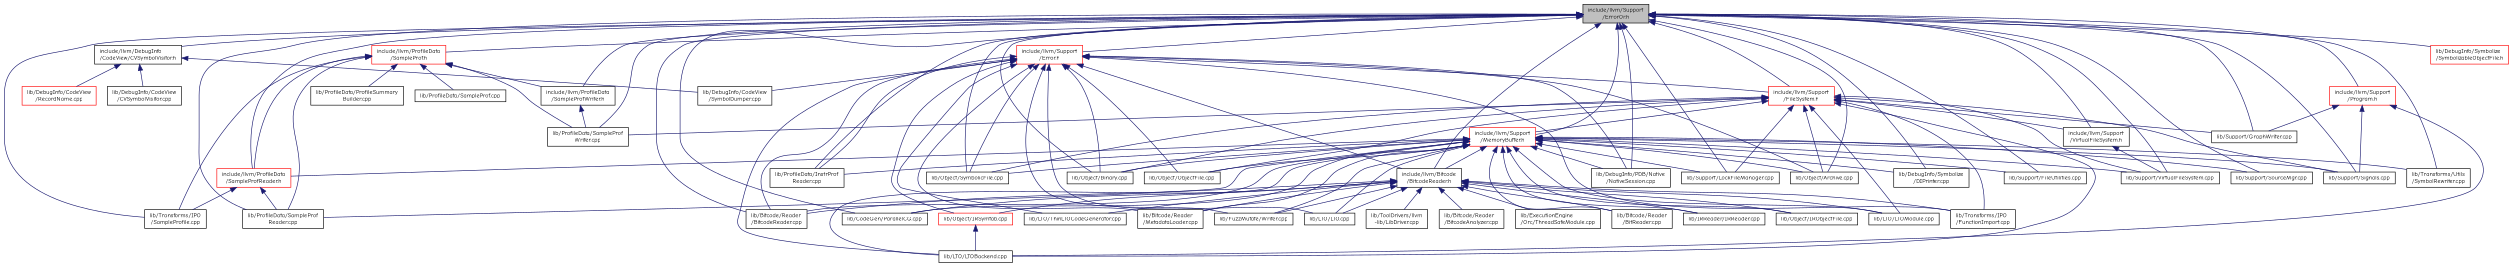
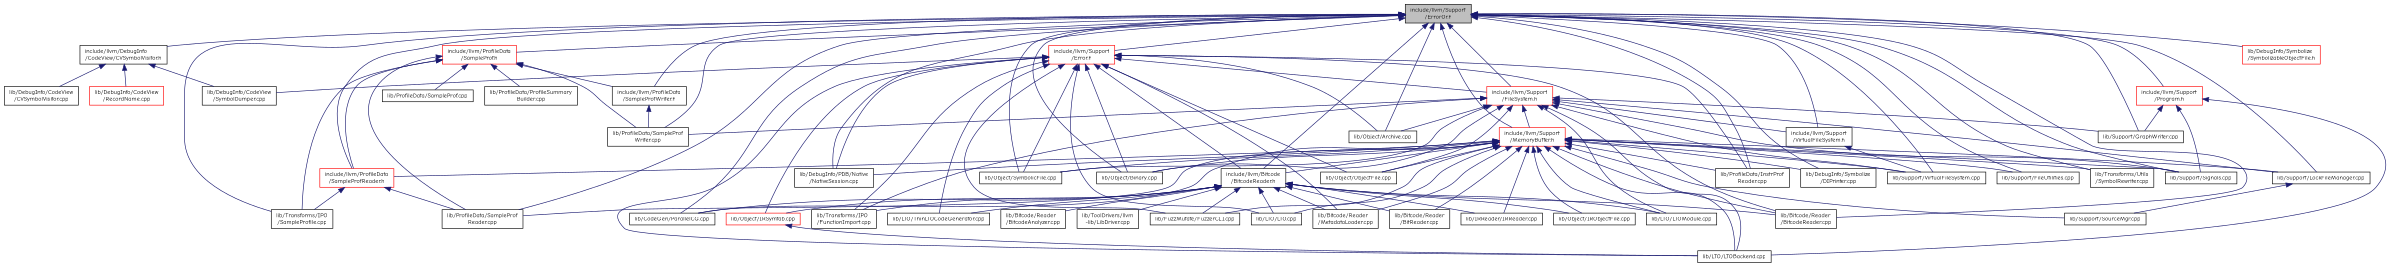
edge "lib/Support/SourceMgr.cpp" -> "include/llvm/Support /ErrorOr.h": now "lib/Support/SourceMgr.cpp" -> "lib/Support/LockFileManager.cpp"
edge "lib/Object/Archive.cpp" -> "include/llvm/Support /MemoryBuffer.h": removed
node "lib/FuzzMutate/Writer.cpp": label "lib/FuzzMutate/Writer.cpp" -> "lib/FuzzMutate/FuzzerCLI.cpp"
node "lib/ExecutionEngine /Orc/ThreadSafeModule.cpp": removed
